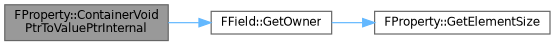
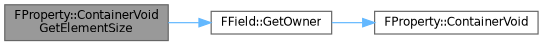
node "FProperty::ContainerVoid PtrToValuePtrInternal": label "FProperty::ContainerVoid PtrToValuePtrInternal" -> "FProperty::ContainerVoid GetElementSize"
node "FProperty::GetElementSize": label "FProperty::GetElementSize" -> "FProperty::ContainerVoid"
